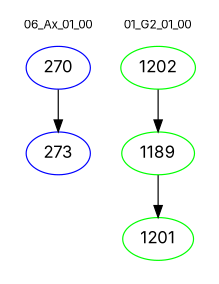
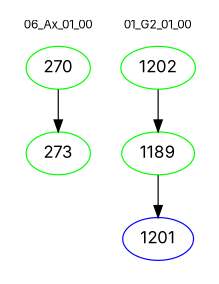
node "270": color blue -> green
node "273": color blue -> green
node "1201": color green -> blue
